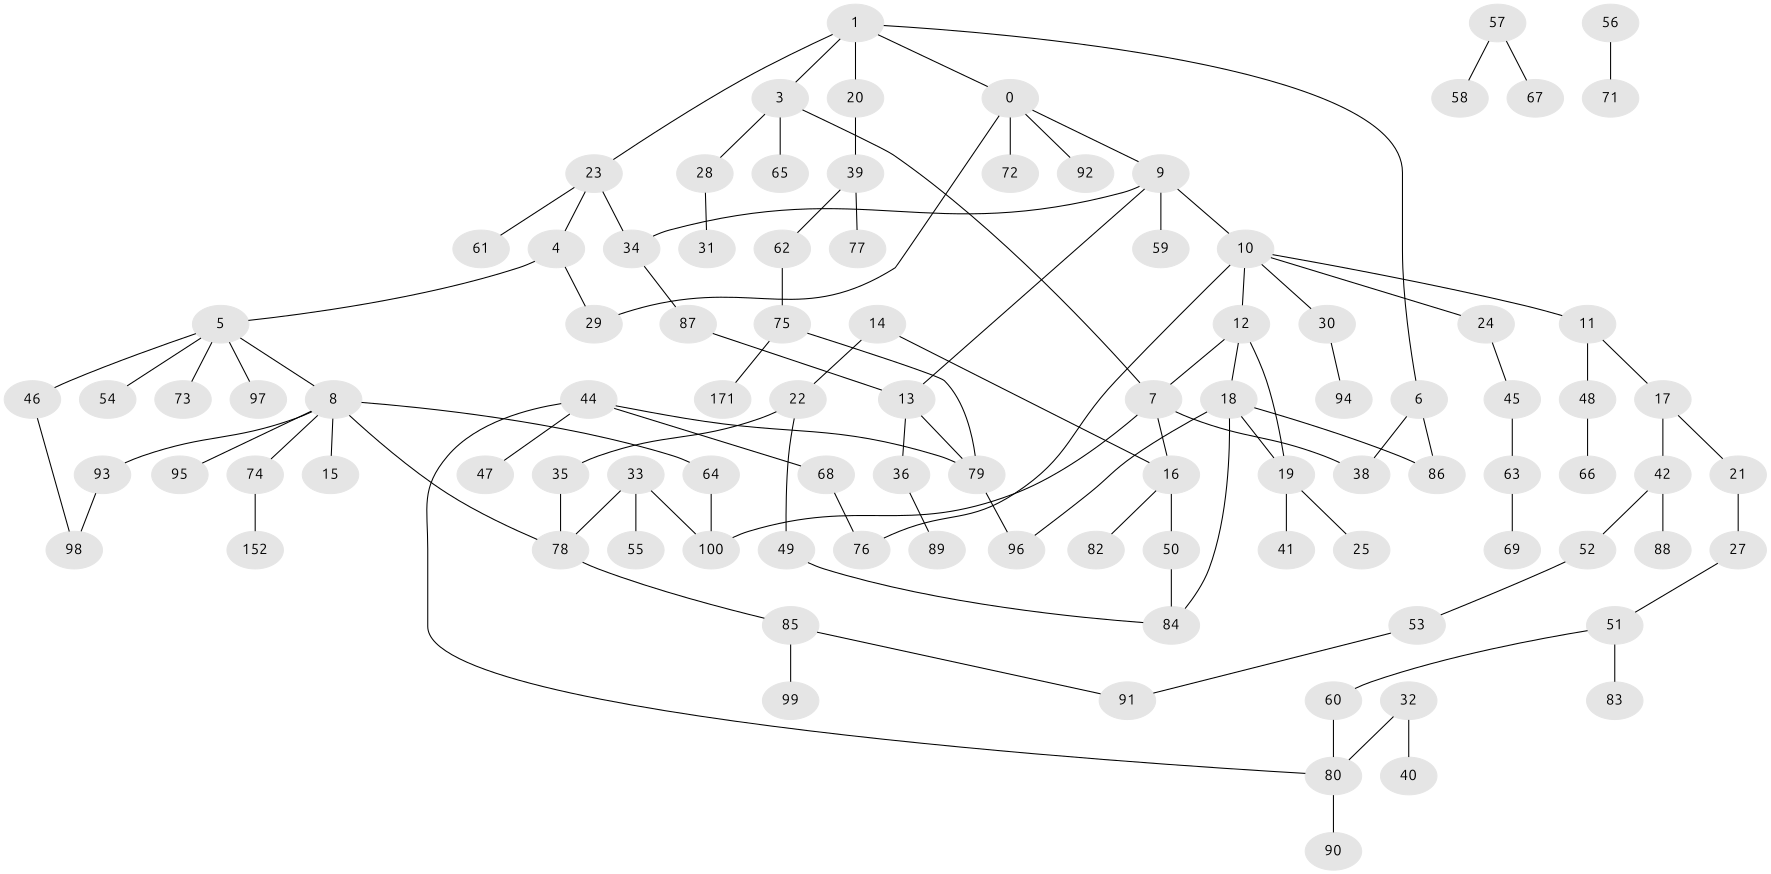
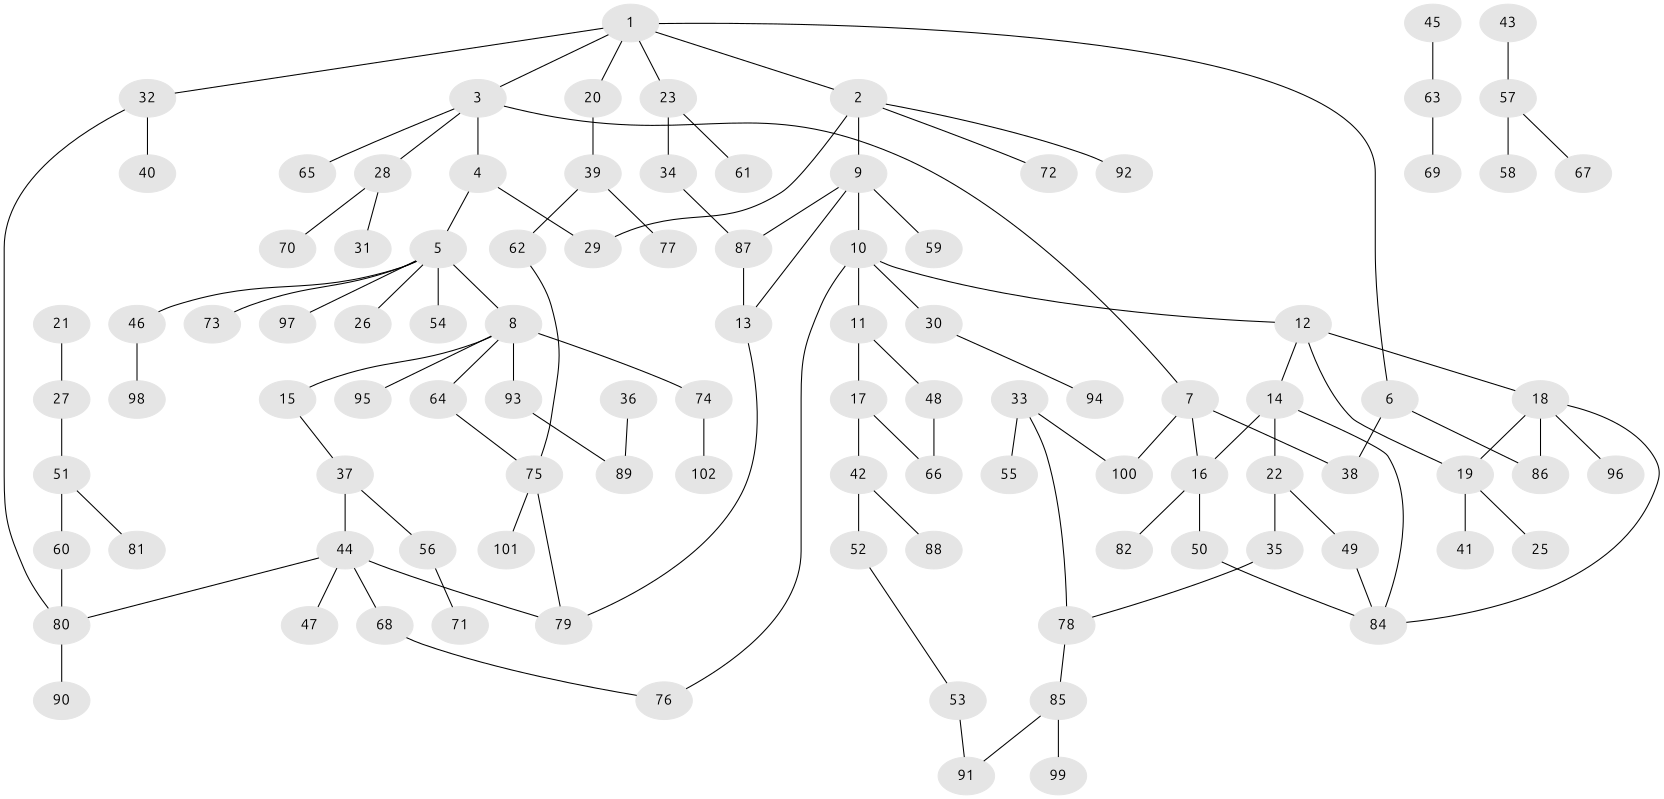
node "43": added
edge "1" -- "32": added
node "0": label "0" -> "2"
edge "23" -- "4": now "3" -- "4"
edge "9" -- "34": now "9" -- "87"
node "70": added
node "26": added
node "24": removed
edge "12" -- "7": now "12" -- "14"
node "171": label "171" -> "101"
edge "13" -- "36": removed
edge "17" -- "21": now "17" -- "66"
node "37": added
edge "14" -- "84": added
edge "8" -- "78": removed
edge "93" -- "98": now "93" -- "89"
edge "64" -- "100": now "64" -- "75"
edge "79" -- "96": removed
node "152": label "152" -> "102"
node "83": label "83" -> "81"
